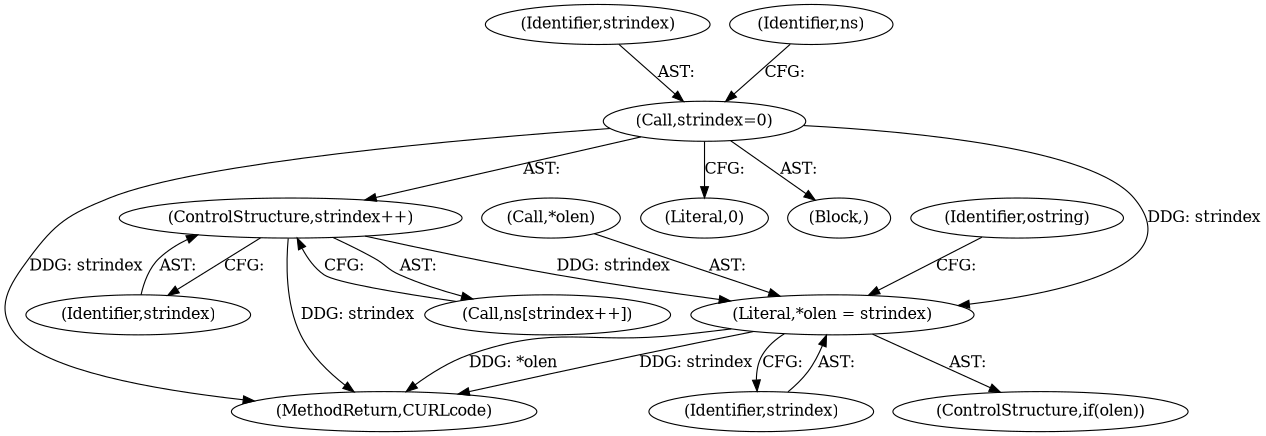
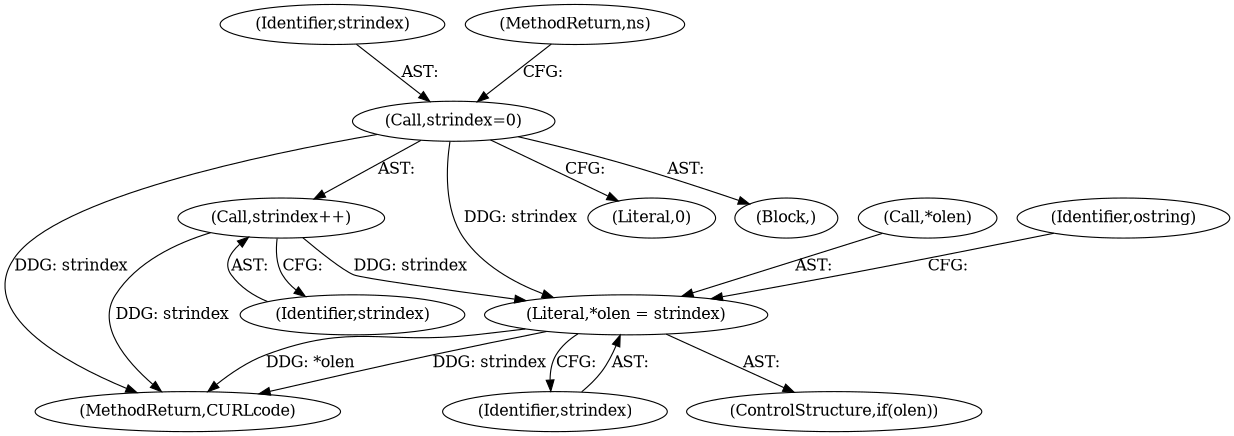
node "(Identifier,ns)": label "(Identifier,ns)" -> "(MethodReturn,ns)"
node "(ControlStructure,strindex++)": label "(ControlStructure,strindex++)" -> "(Call,strindex++)"
node "(Call,ns[strindex++])": removed
